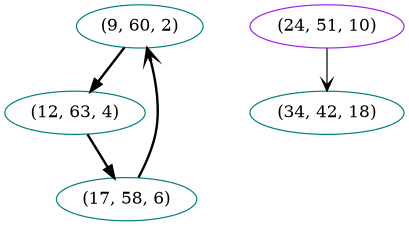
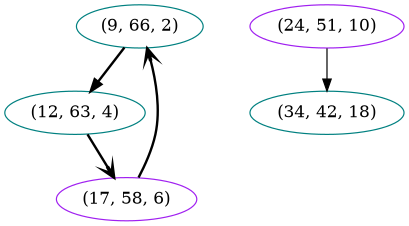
node "(9, 60, 2)": label "(9, 60, 2)" -> "(9, 66, 2)"
edge "(24, 51, 10)" -> "(34, 42, 18)": arrowhead vee -> normal
edge "(12, 63, 4)" -> "(17, 58, 6)": arrowhead normal -> vee
node "(17, 58, 6)": color teal -> purple
